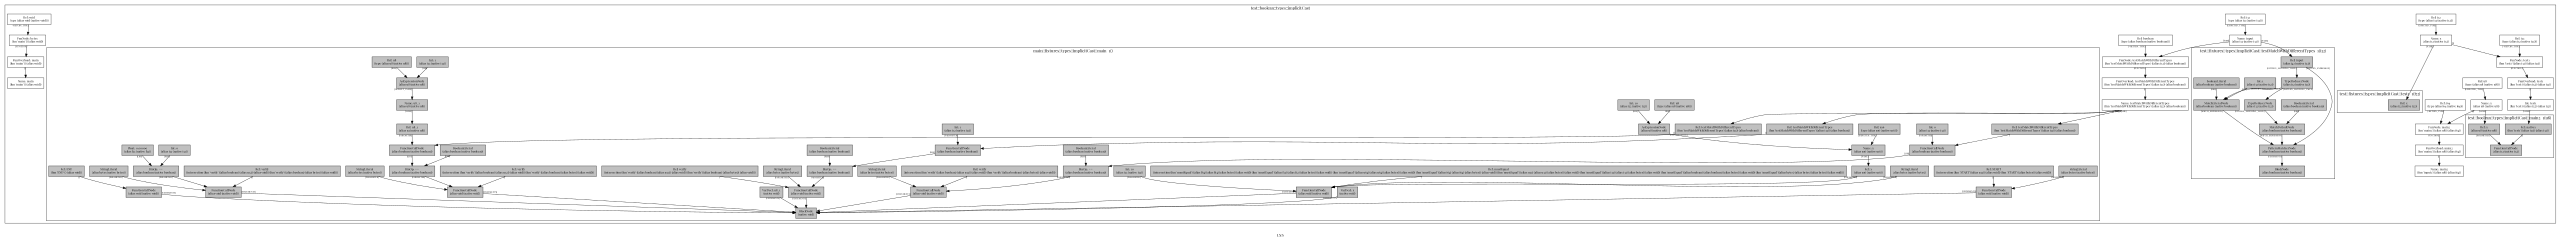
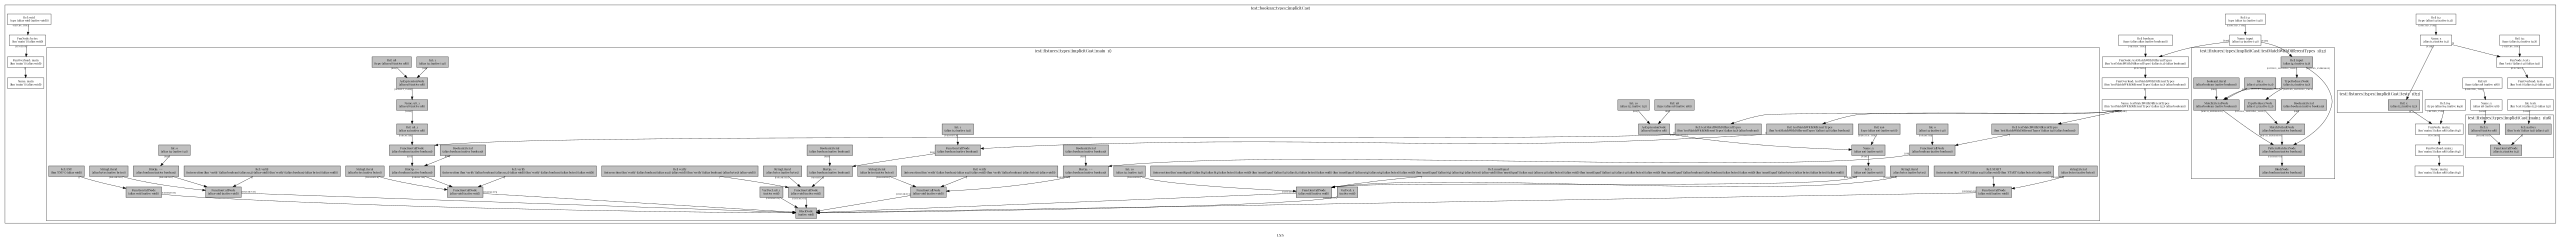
node "Ref: boolean (type (alias boolean (native boolean)))": label "Ref: boolean (type (alias boolean (native boolean)))" -> "Ref: boolean (type (alias alias (native boolean)))"
cluster "main::fixtures::types::implicitCast::main_1()": label "main::fixtures::types::implicitCast::main_1()" -> "test::fixtures::types::implicitCast::main_1()"
edge "FunOverload: test1 (fun 'test1' ((alias i32)) (alias i32))" -> "Int: test1 (fun 'test1' ((alias i32)) (alias i32))": removed
edge "Name: x (alias u8 (native u8))" -> "FunNode: main2 (fun 'main2' ((alias u8)) (alias i64))": now "Ref: x (alias i32 (native i32))" -> "FunNode: main2 (fun 'main2' ((alias u8)) (alias i64))"
cluster "test::boolean::types::implicitCast::main2_1(u8)": label "test::boolean::types::implicitCast::main2_1(u8)" -> "test::fixtures::types::implicitCast::main2_1(u8)"
node "Float: 0.00000 (alias f32 (native f32))": removed
node "Name: main2 (fun 'input2' ((alias u8)) (alias i64))": label "Name: main2 (fun 'input2' ((alias u8)) (alias i64))" -> "Name: main2 (fun 'main2' ((alias u8)) (alias i64))"
